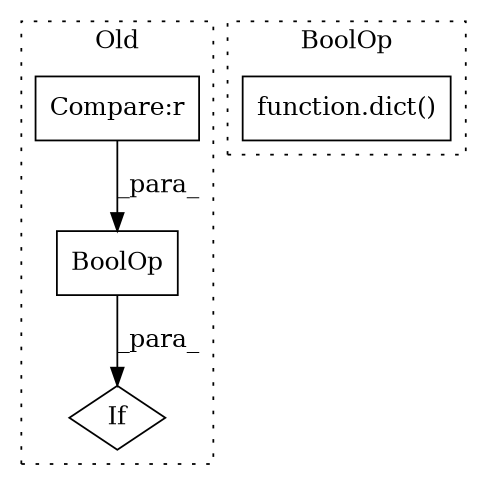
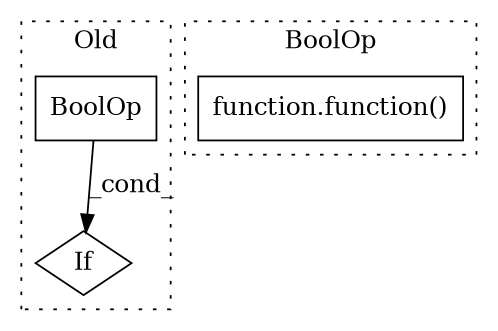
node "Compare:r": removed
node "function.dict()": label "function.dict()" -> "function.function()"
edge "BoolOp" -> "If": label "_para_" -> "_cond_"
